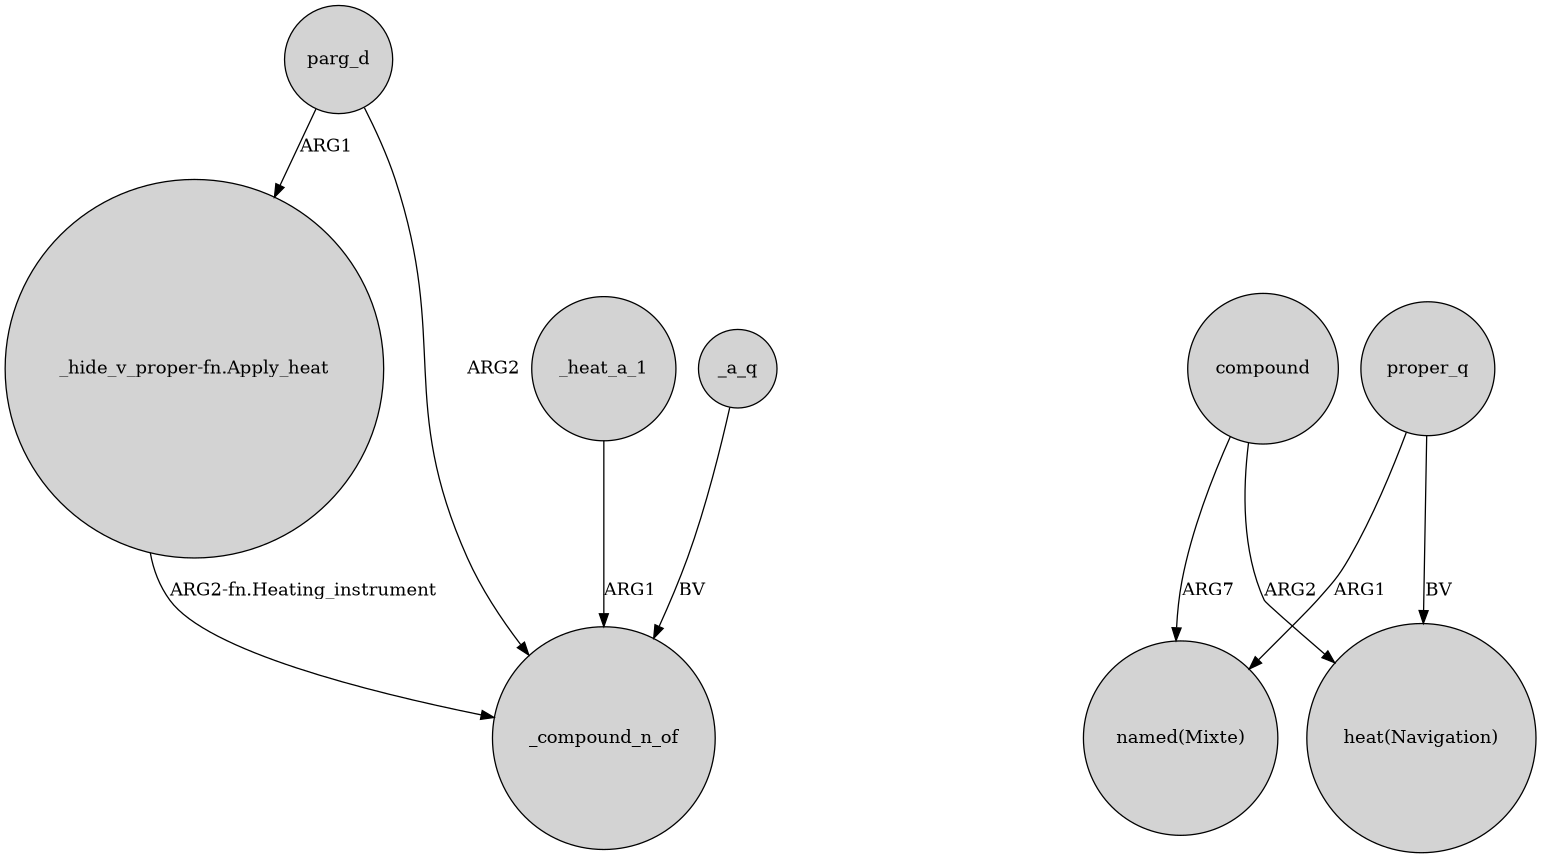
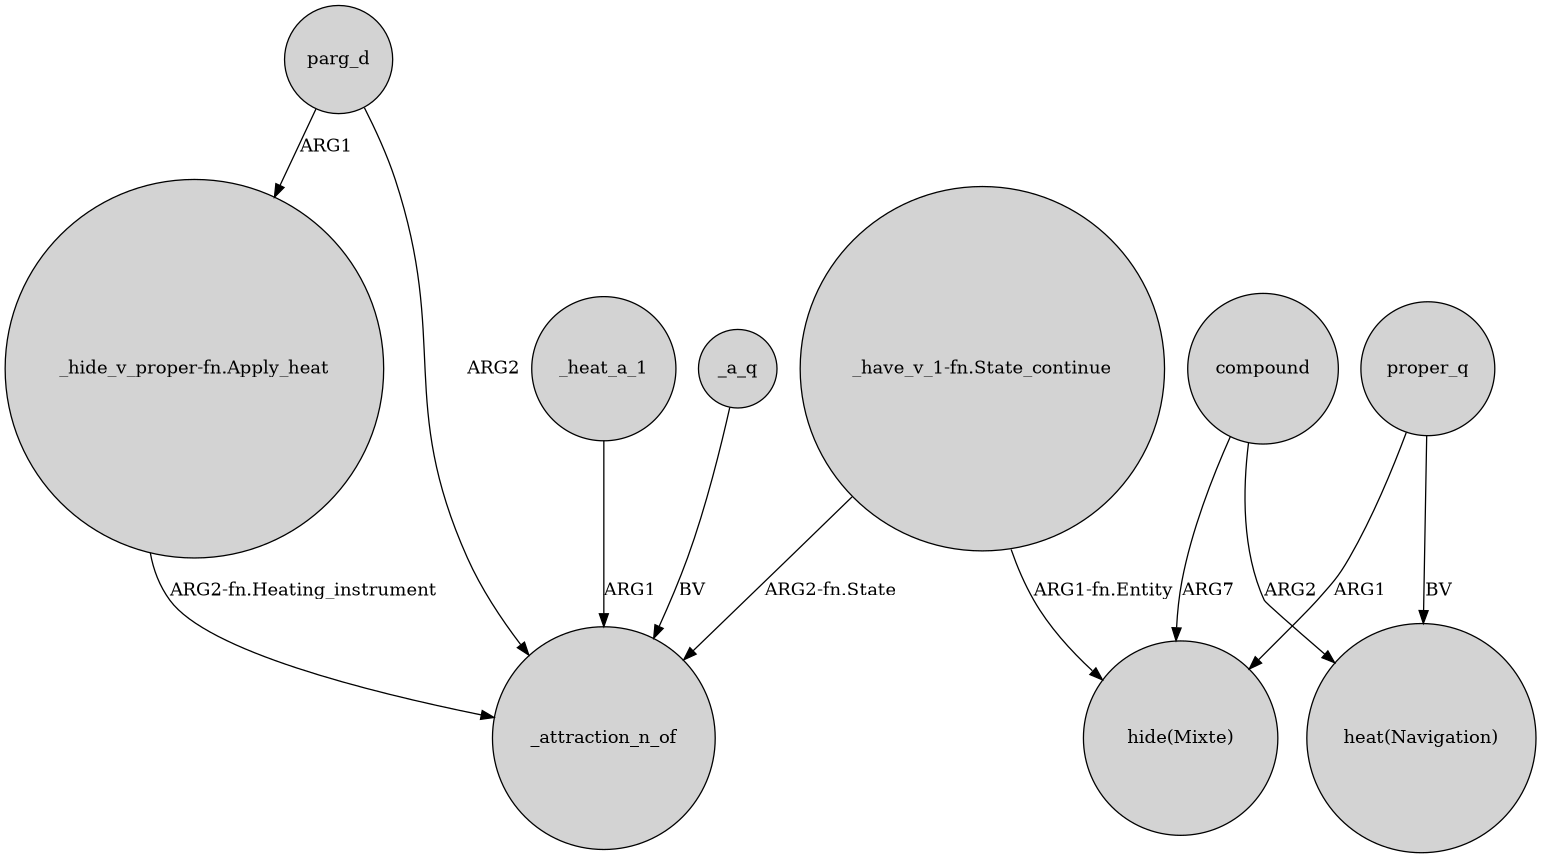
node "_have_v_1-fn.State_continue": added
node "_compound_n_of": label "_compound_n_of" -> "_attraction_n_of"
node "named(Mixte)": label "named(Mixte)" -> "hide(Mixte)"
